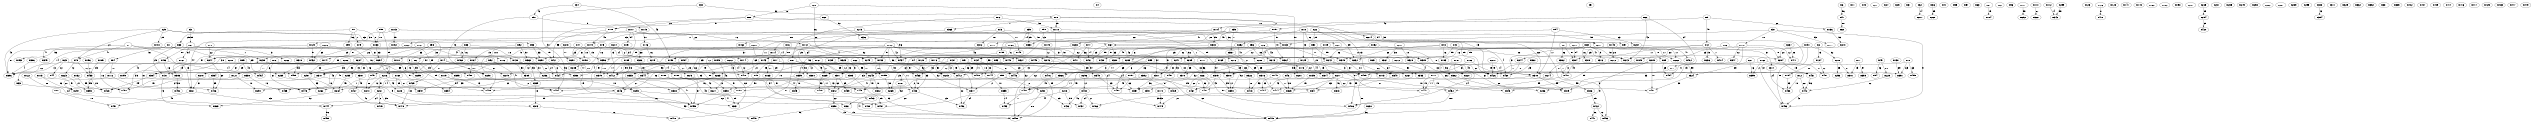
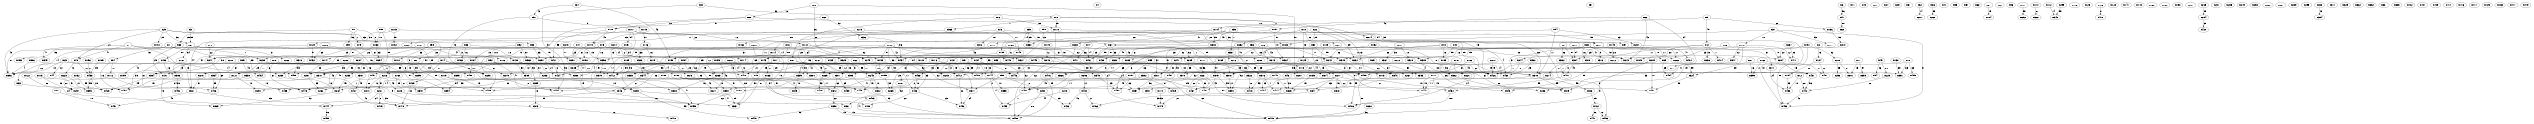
node "N116": added
edge "N29" -> "N67": added, label "36"
edge "N283" -> "N372": removed, label "63"
edge "N176" -> "N203": now "N176" -> "N305"
edge "N384" -> "N238": reversed
edge "N263" -> "N483": removed, label "73"
edge "N188" -> "N455": removed, label "37"
edge "N355" -> "N493": now "N144" -> "N493"
edge "N87" -> "N410": now "N87" -> "N331"
node "N457": removed
node "N437": removed
